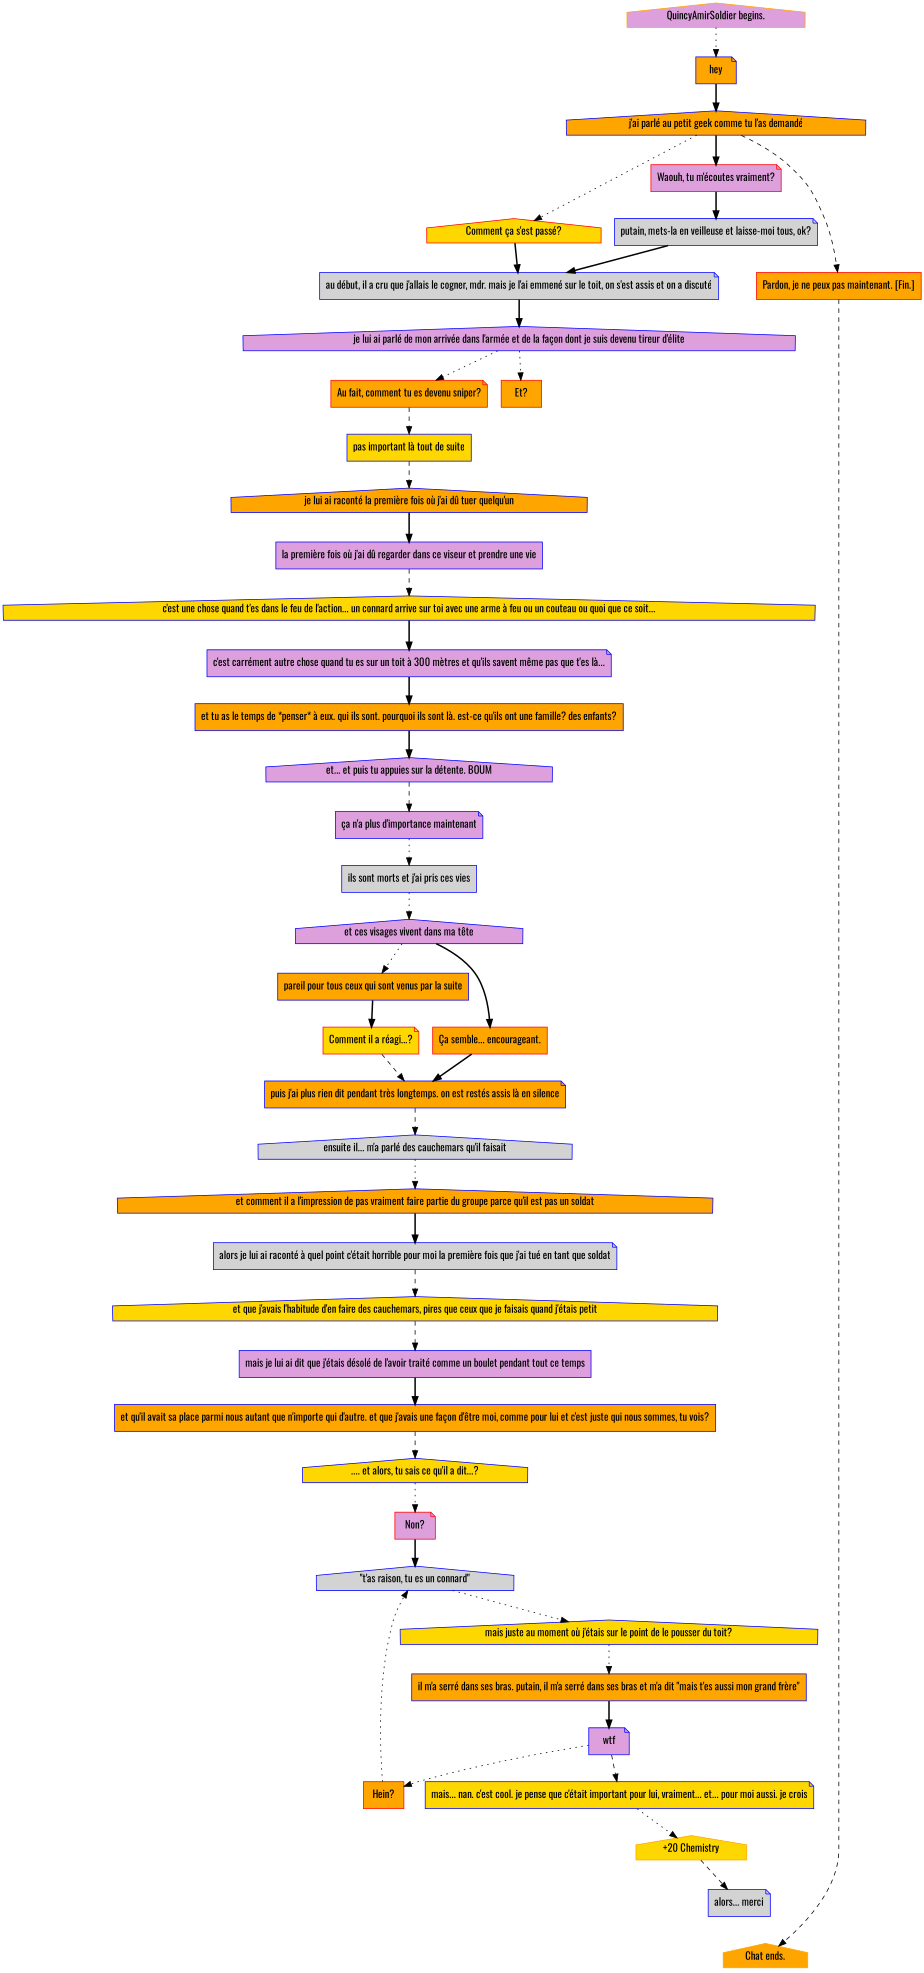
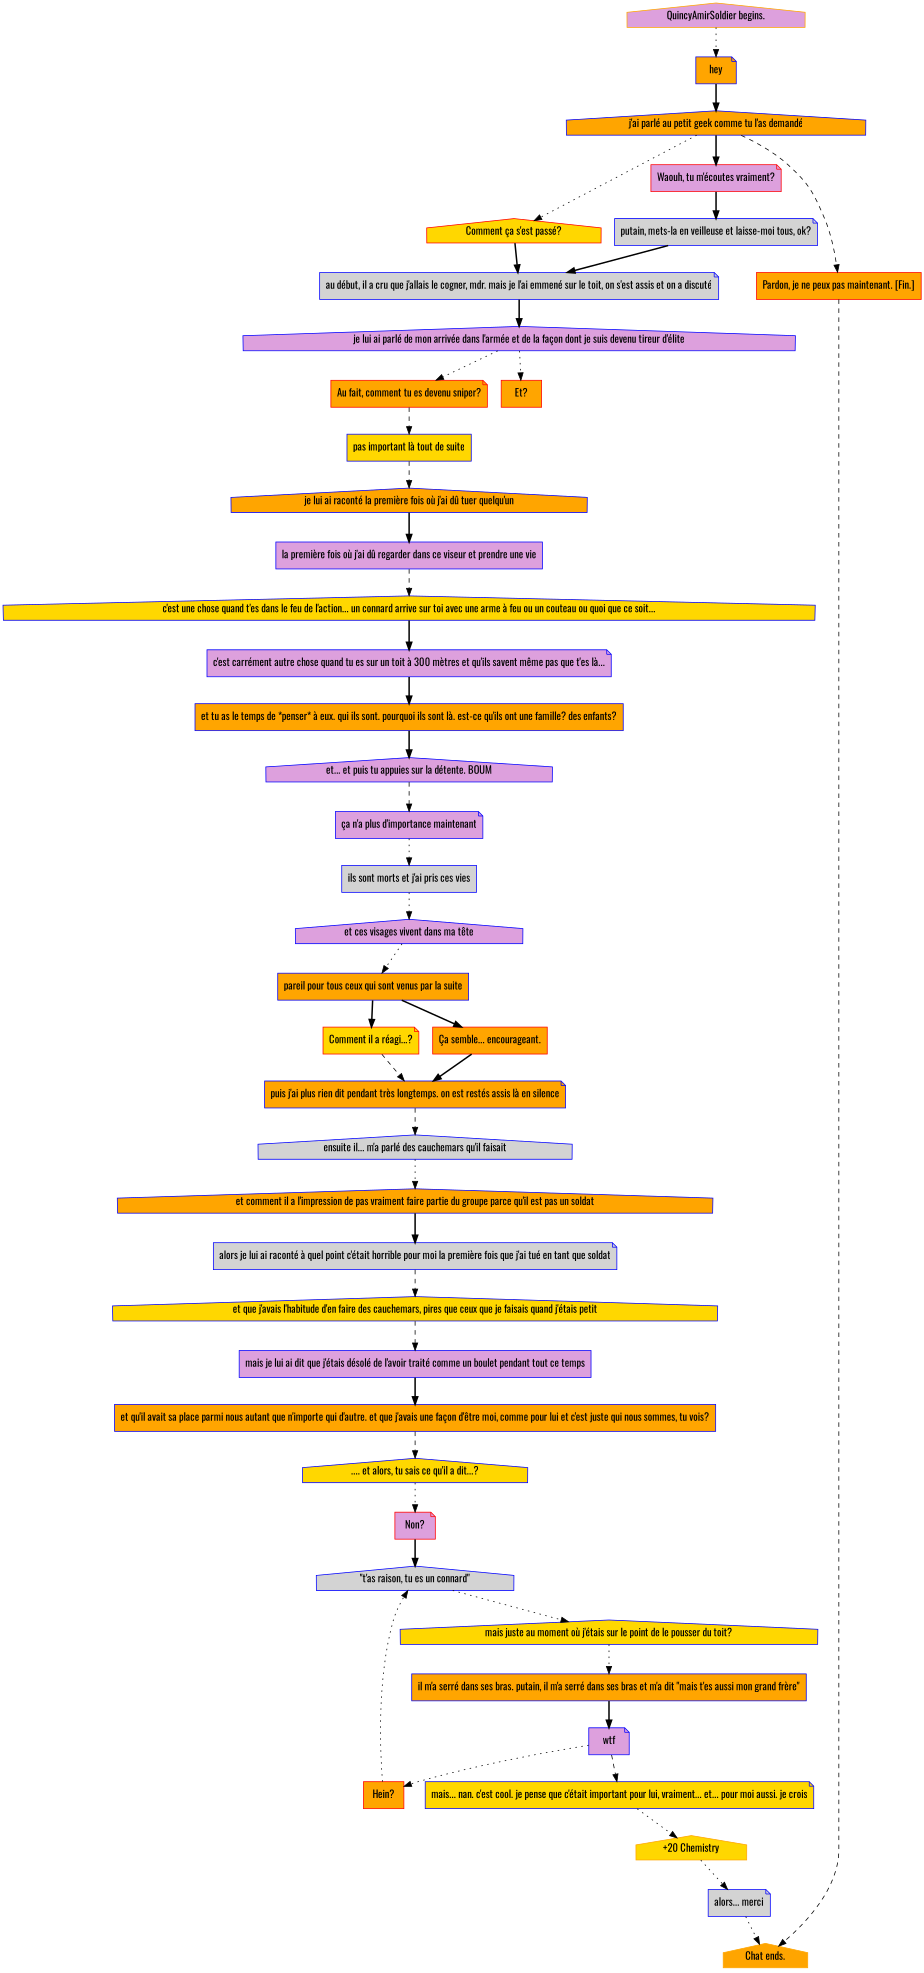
edge "et ces visages vivent dans ma tête" -> "Ça semble... encourageant.": now "pareil pour tous ceux qui sont venus par la suite" -> "Ça semble... encourageant."
edge "+20 Chemistry" -> "alors... merci": style dashed -> dotted
edge "alors... merci" -> "Chat ends.": added
